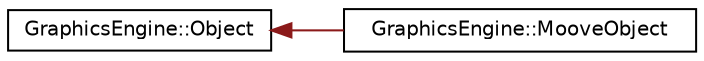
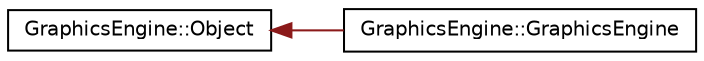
node "GraphicsEngine::MooveObject": label "GraphicsEngine::MooveObject" -> "GraphicsEngine::GraphicsEngine"
